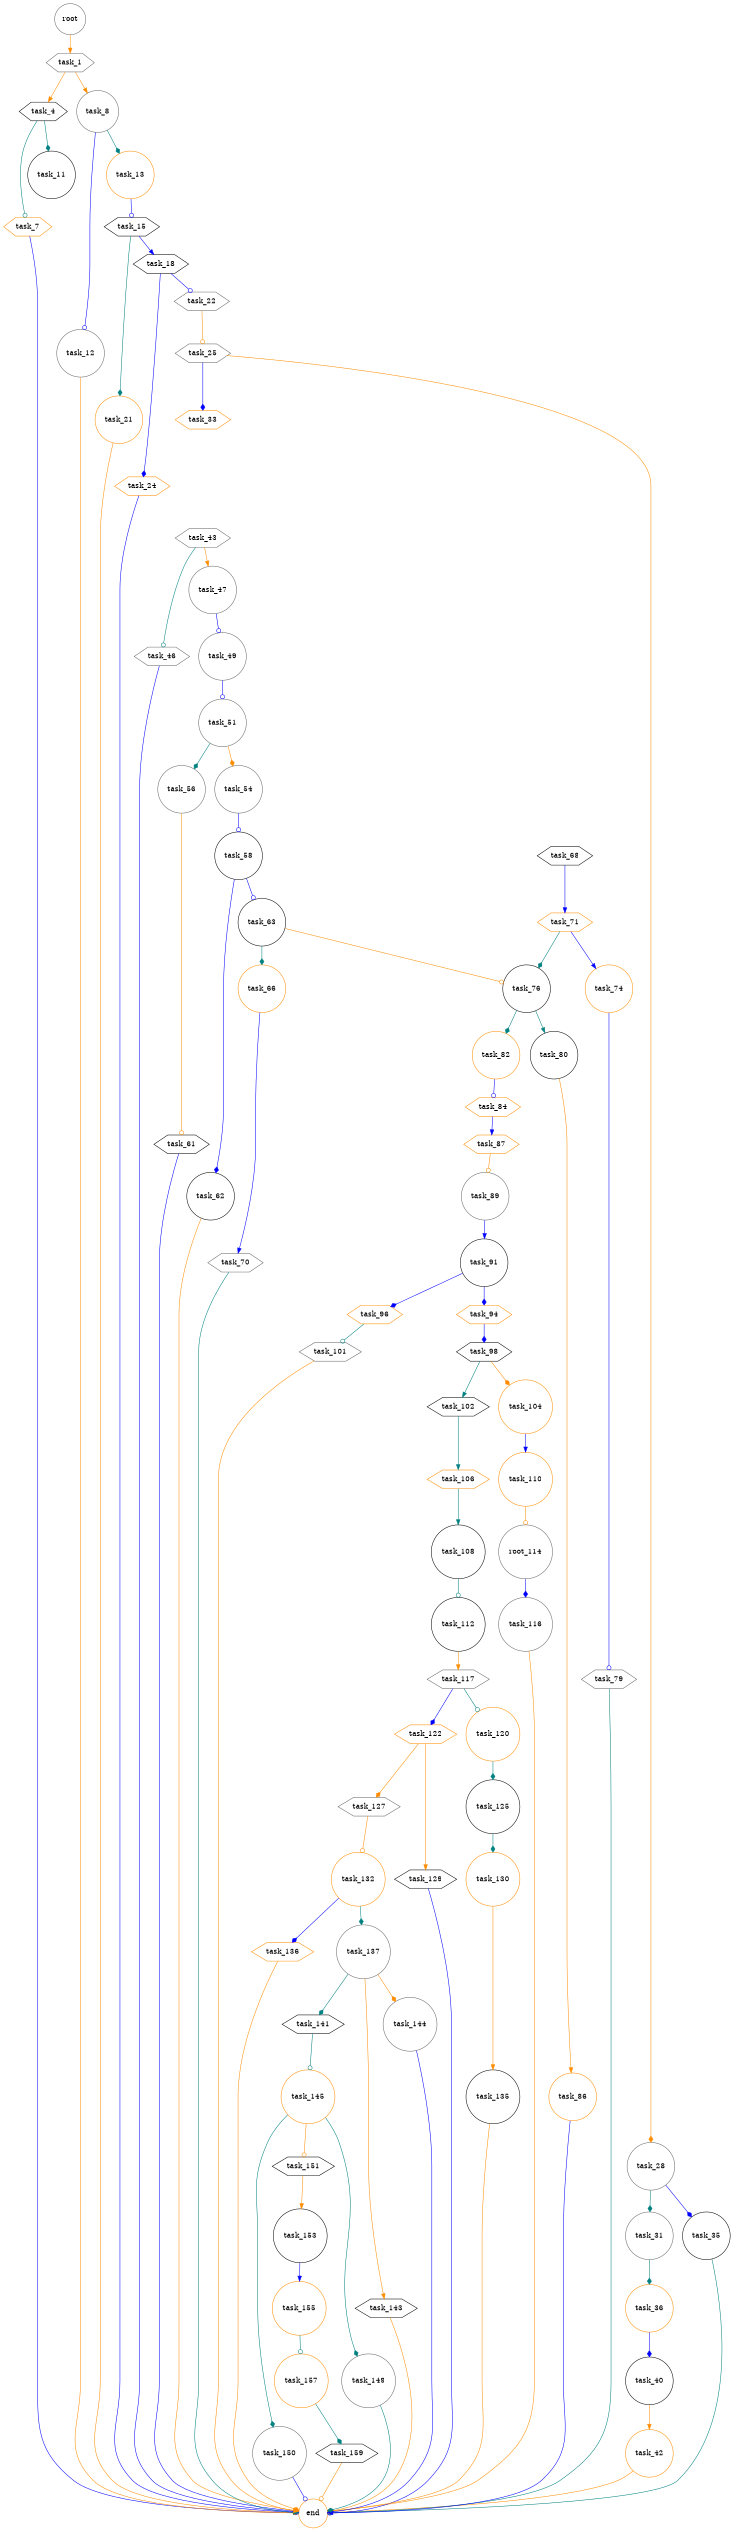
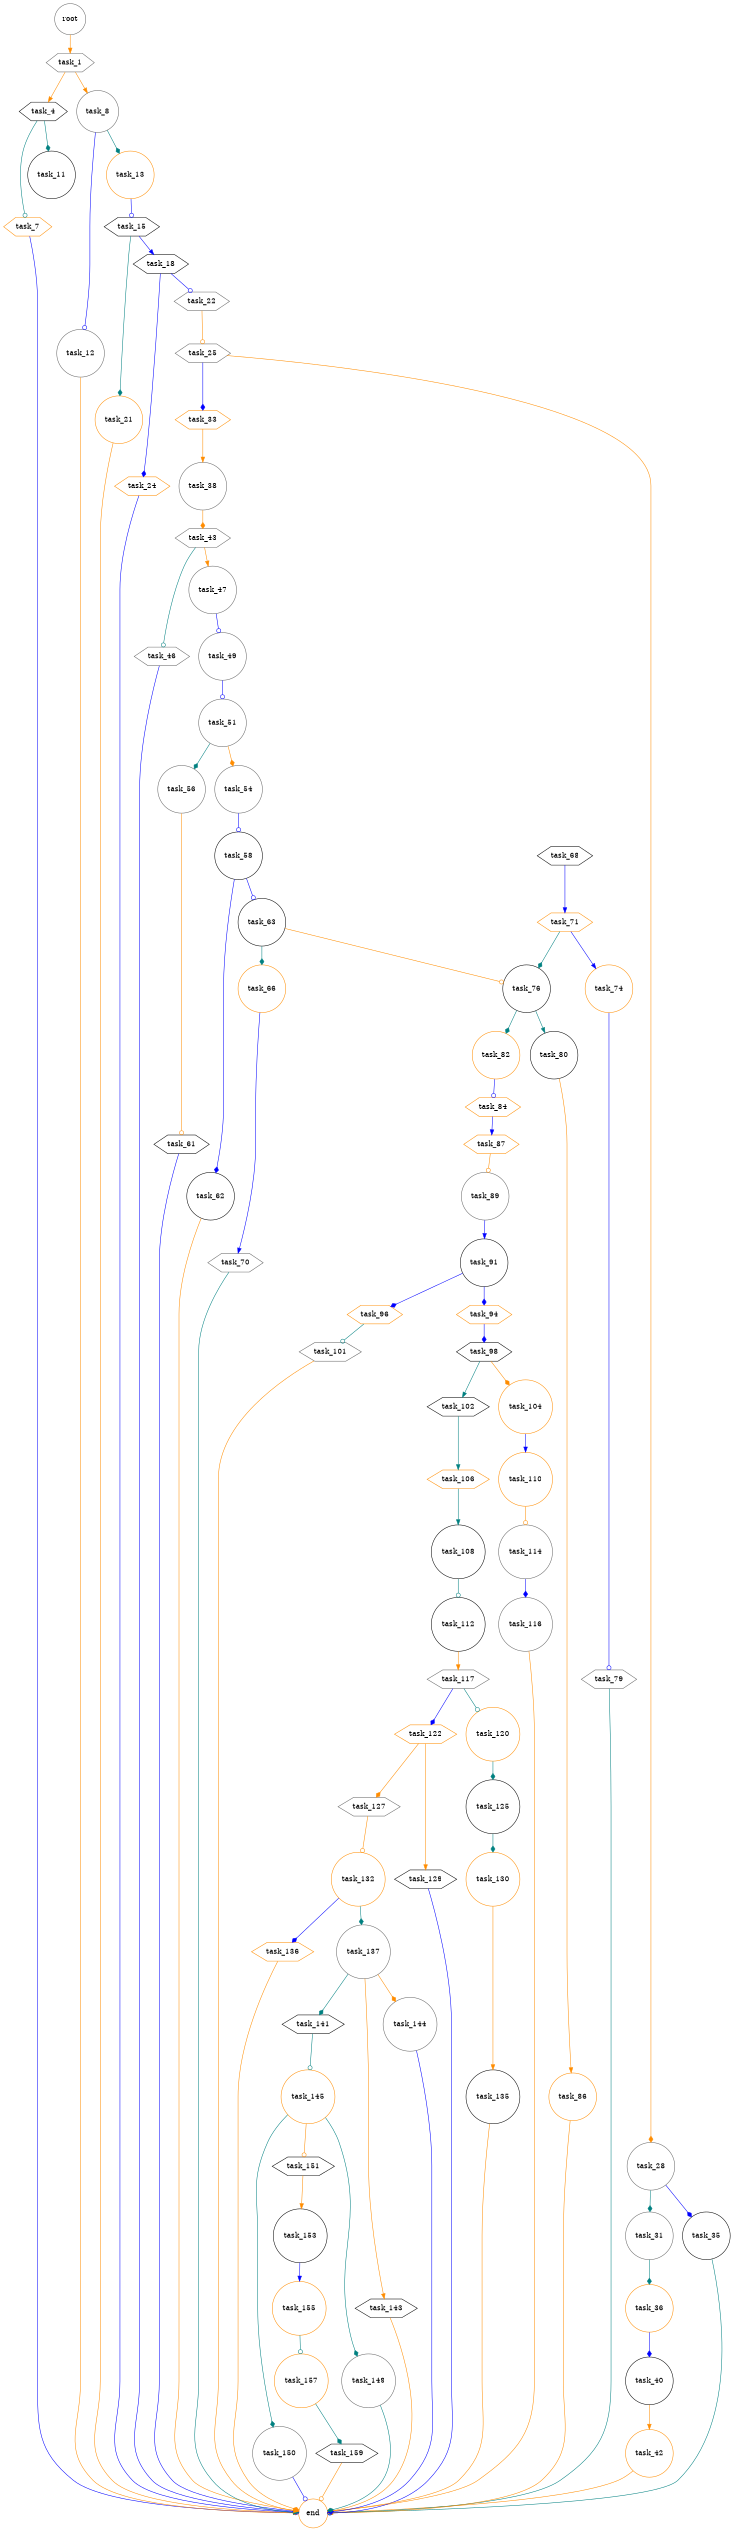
node "task_38": added
node "root_114": label "root_114" -> "task_114"
edge "task_86" -> "end": color blue -> darkorange
